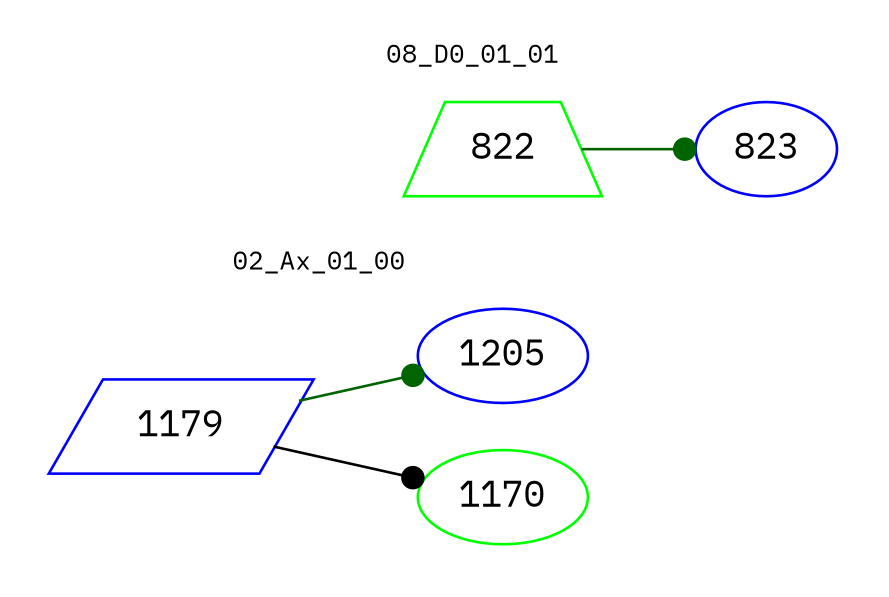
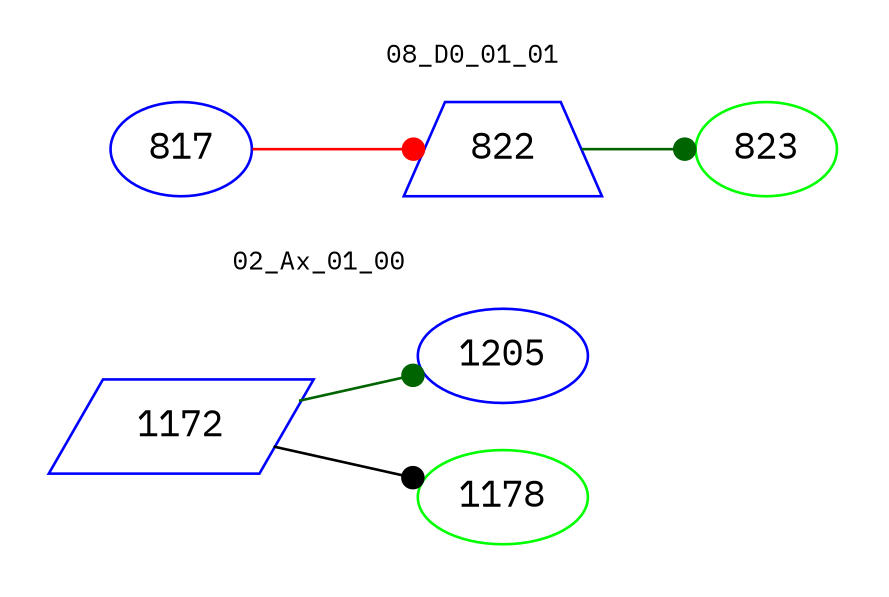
node "817": added
node "822": color green -> blue
node "823": color blue -> green
node "1179": label "1179" -> "1172"
node "1170": label "1170" -> "1178"
